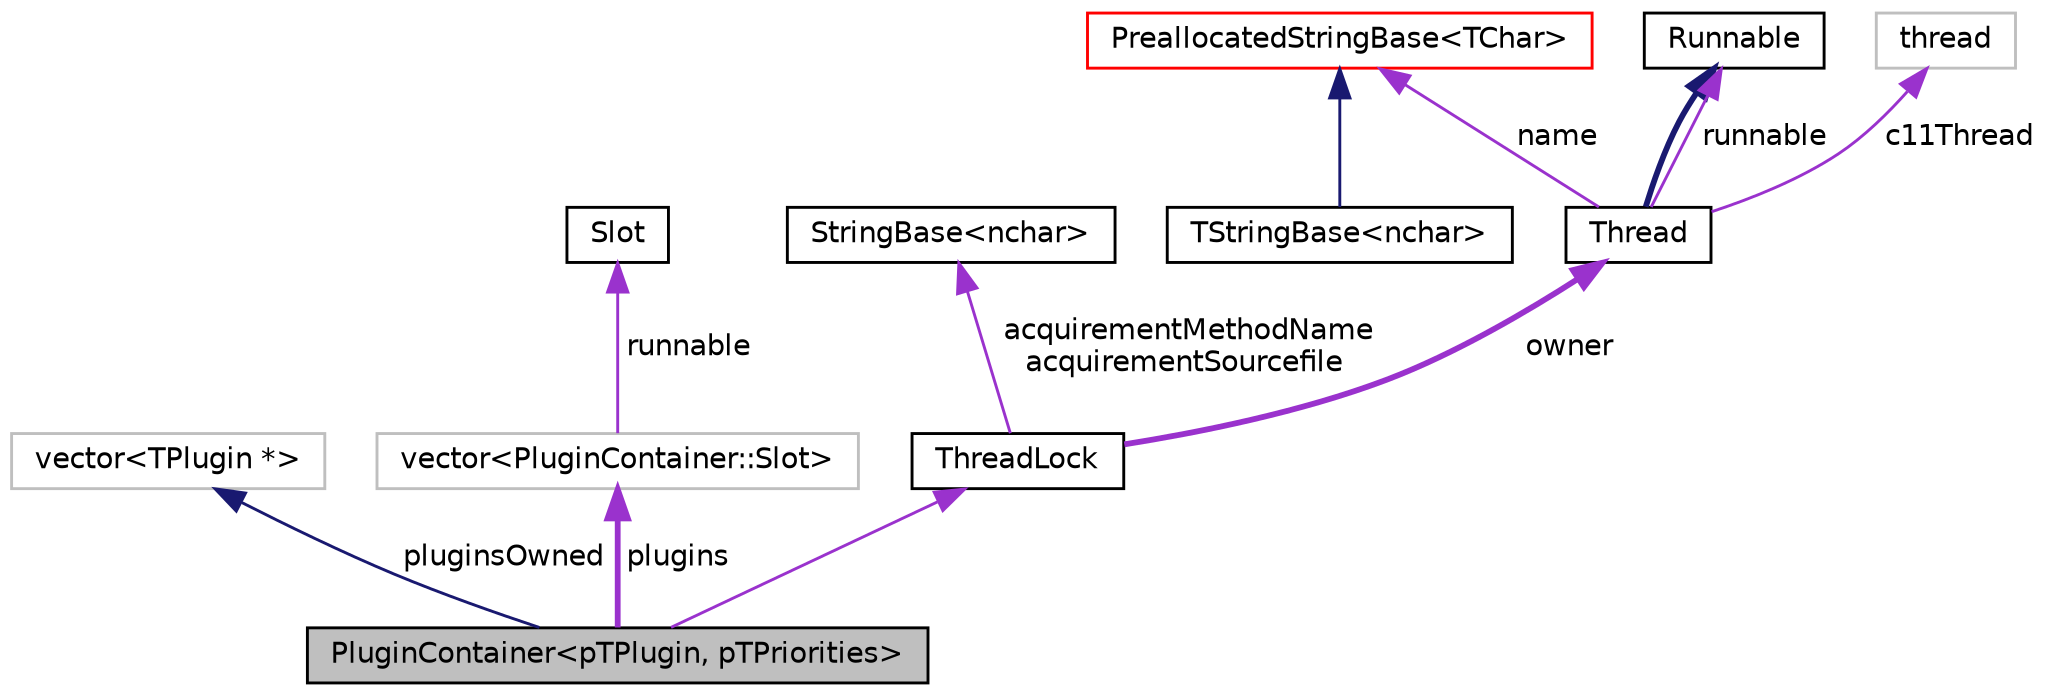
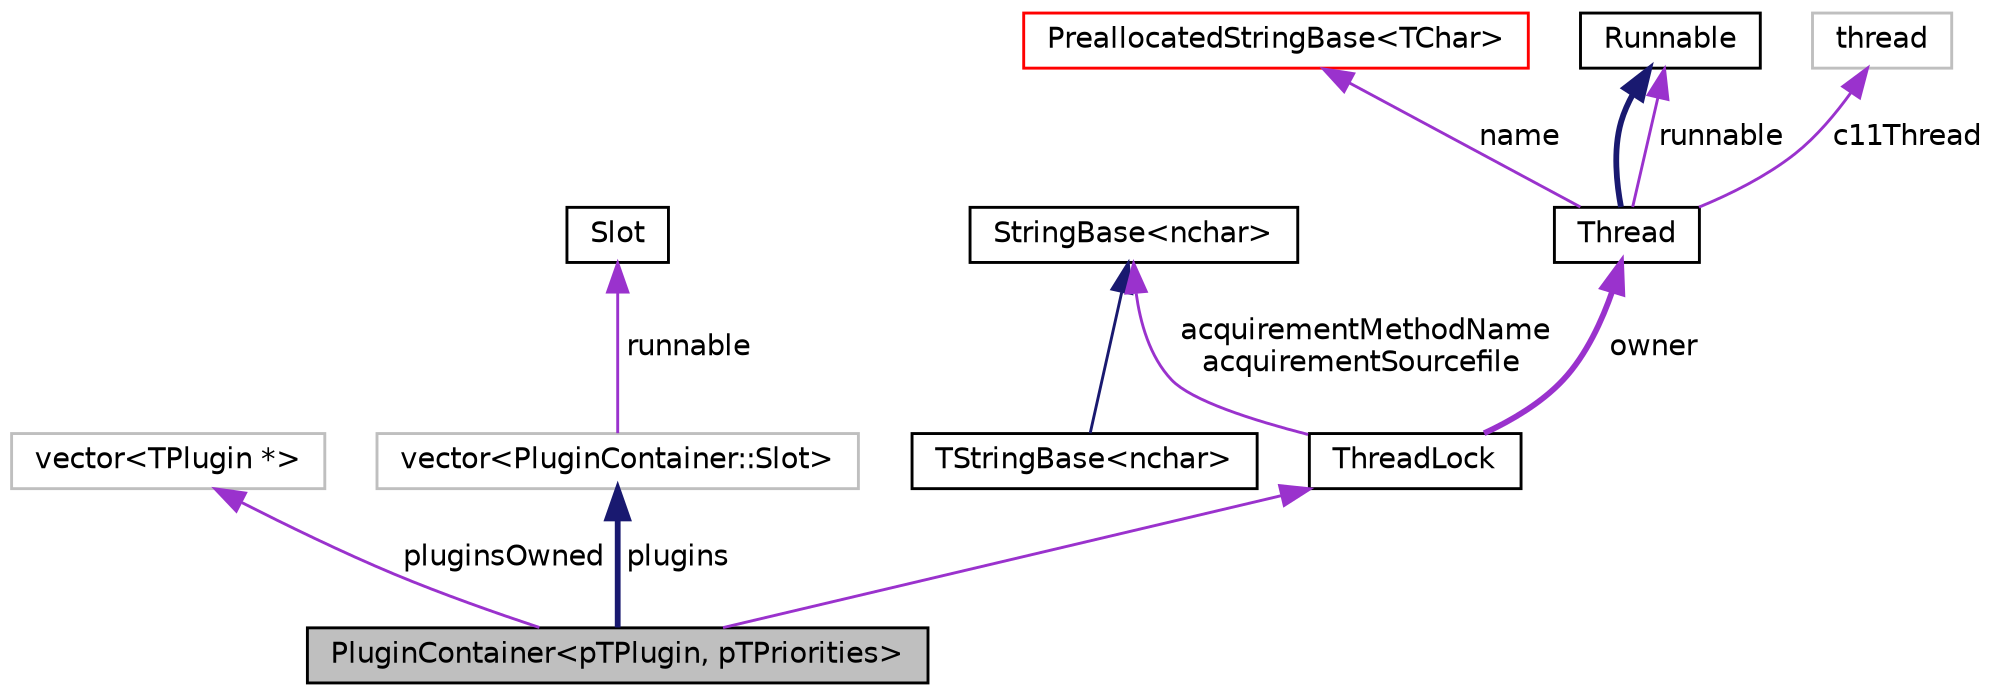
edge "TStringBase<nchar>" -> "PreallocatedStringBase<TChar>": now "TStringBase<nchar>" -> "StringBase<nchar>"
edge "PluginContainer<pTPlugin, pTPriorities>" -> "vector<TPlugin *>": color midnightblue -> darkorchid3
edge "PluginContainer<pTPlugin, pTPriorities>" -> "vector<PluginContainer::Slot>": color darkorchid3 -> midnightblue
